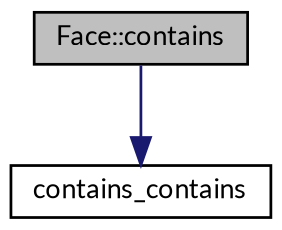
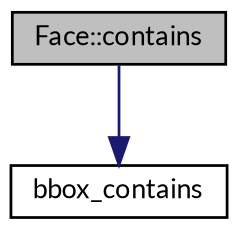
node "contains_contains": label "contains_contains" -> "bbox_contains"
